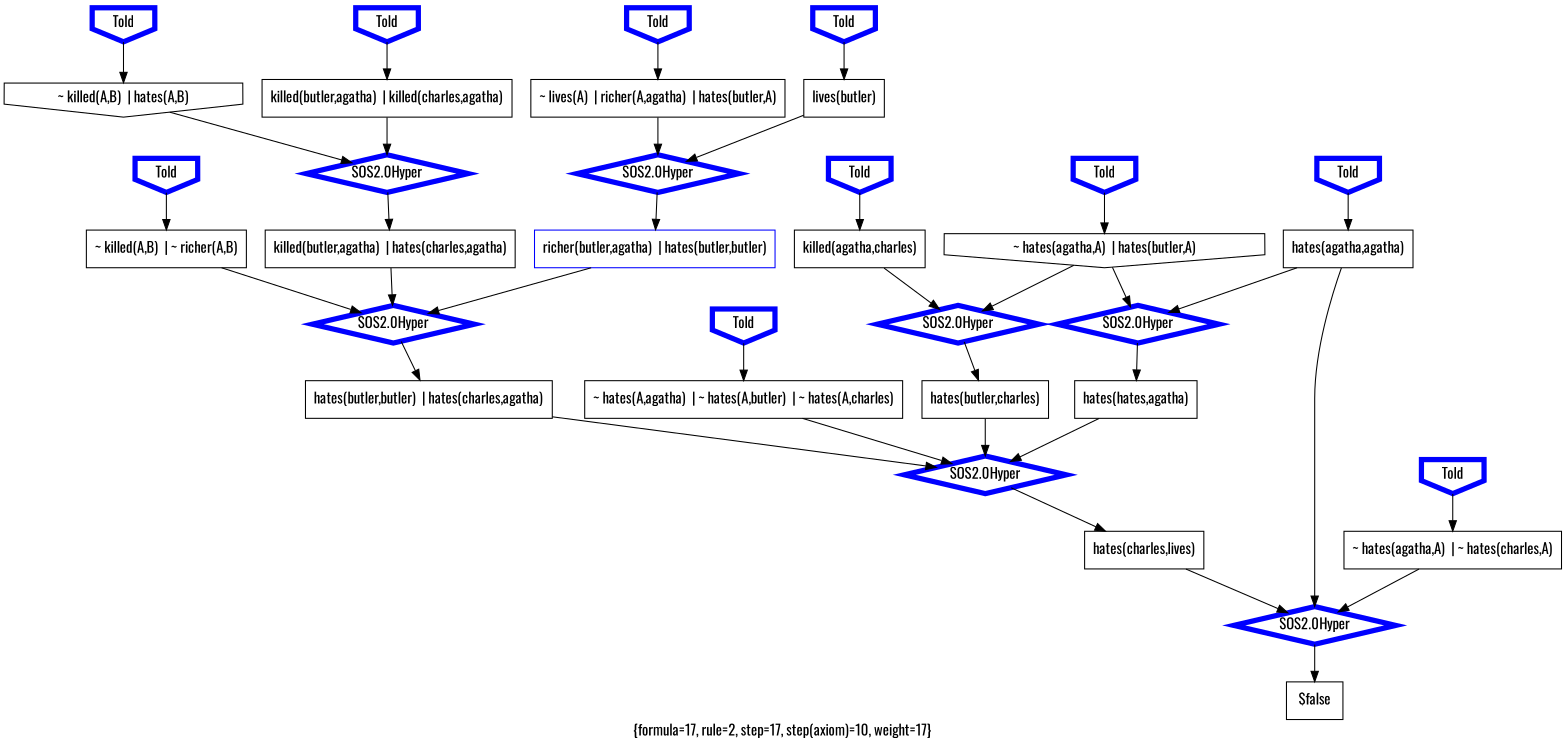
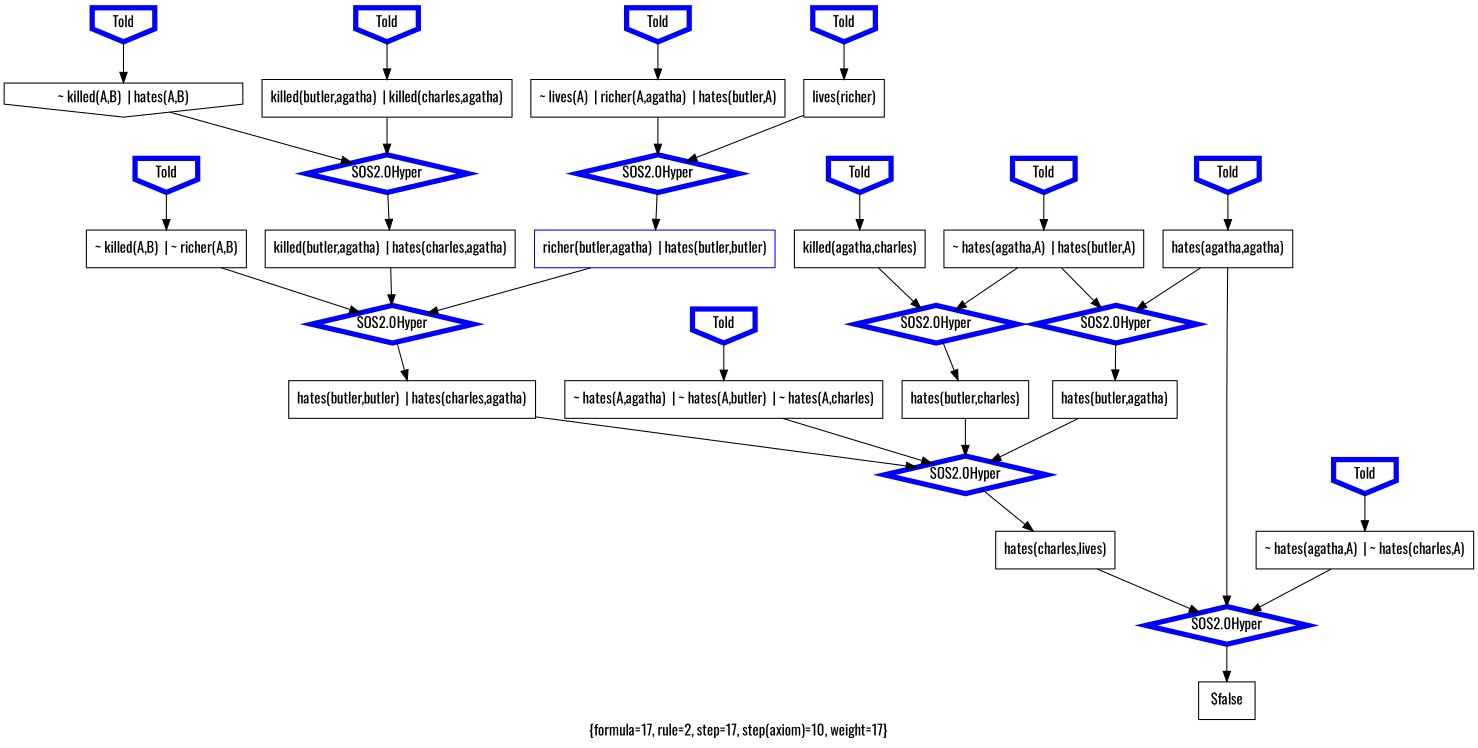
node "lives(butler)": label "lives(butler)" -> "lives(richer)"
node "~ hates(agatha,A)  | hates(butler,A)": shape invhouse -> box
node "hates(hates,agatha)": label "hates(hates,agatha)" -> "hates(butler,agatha)"
